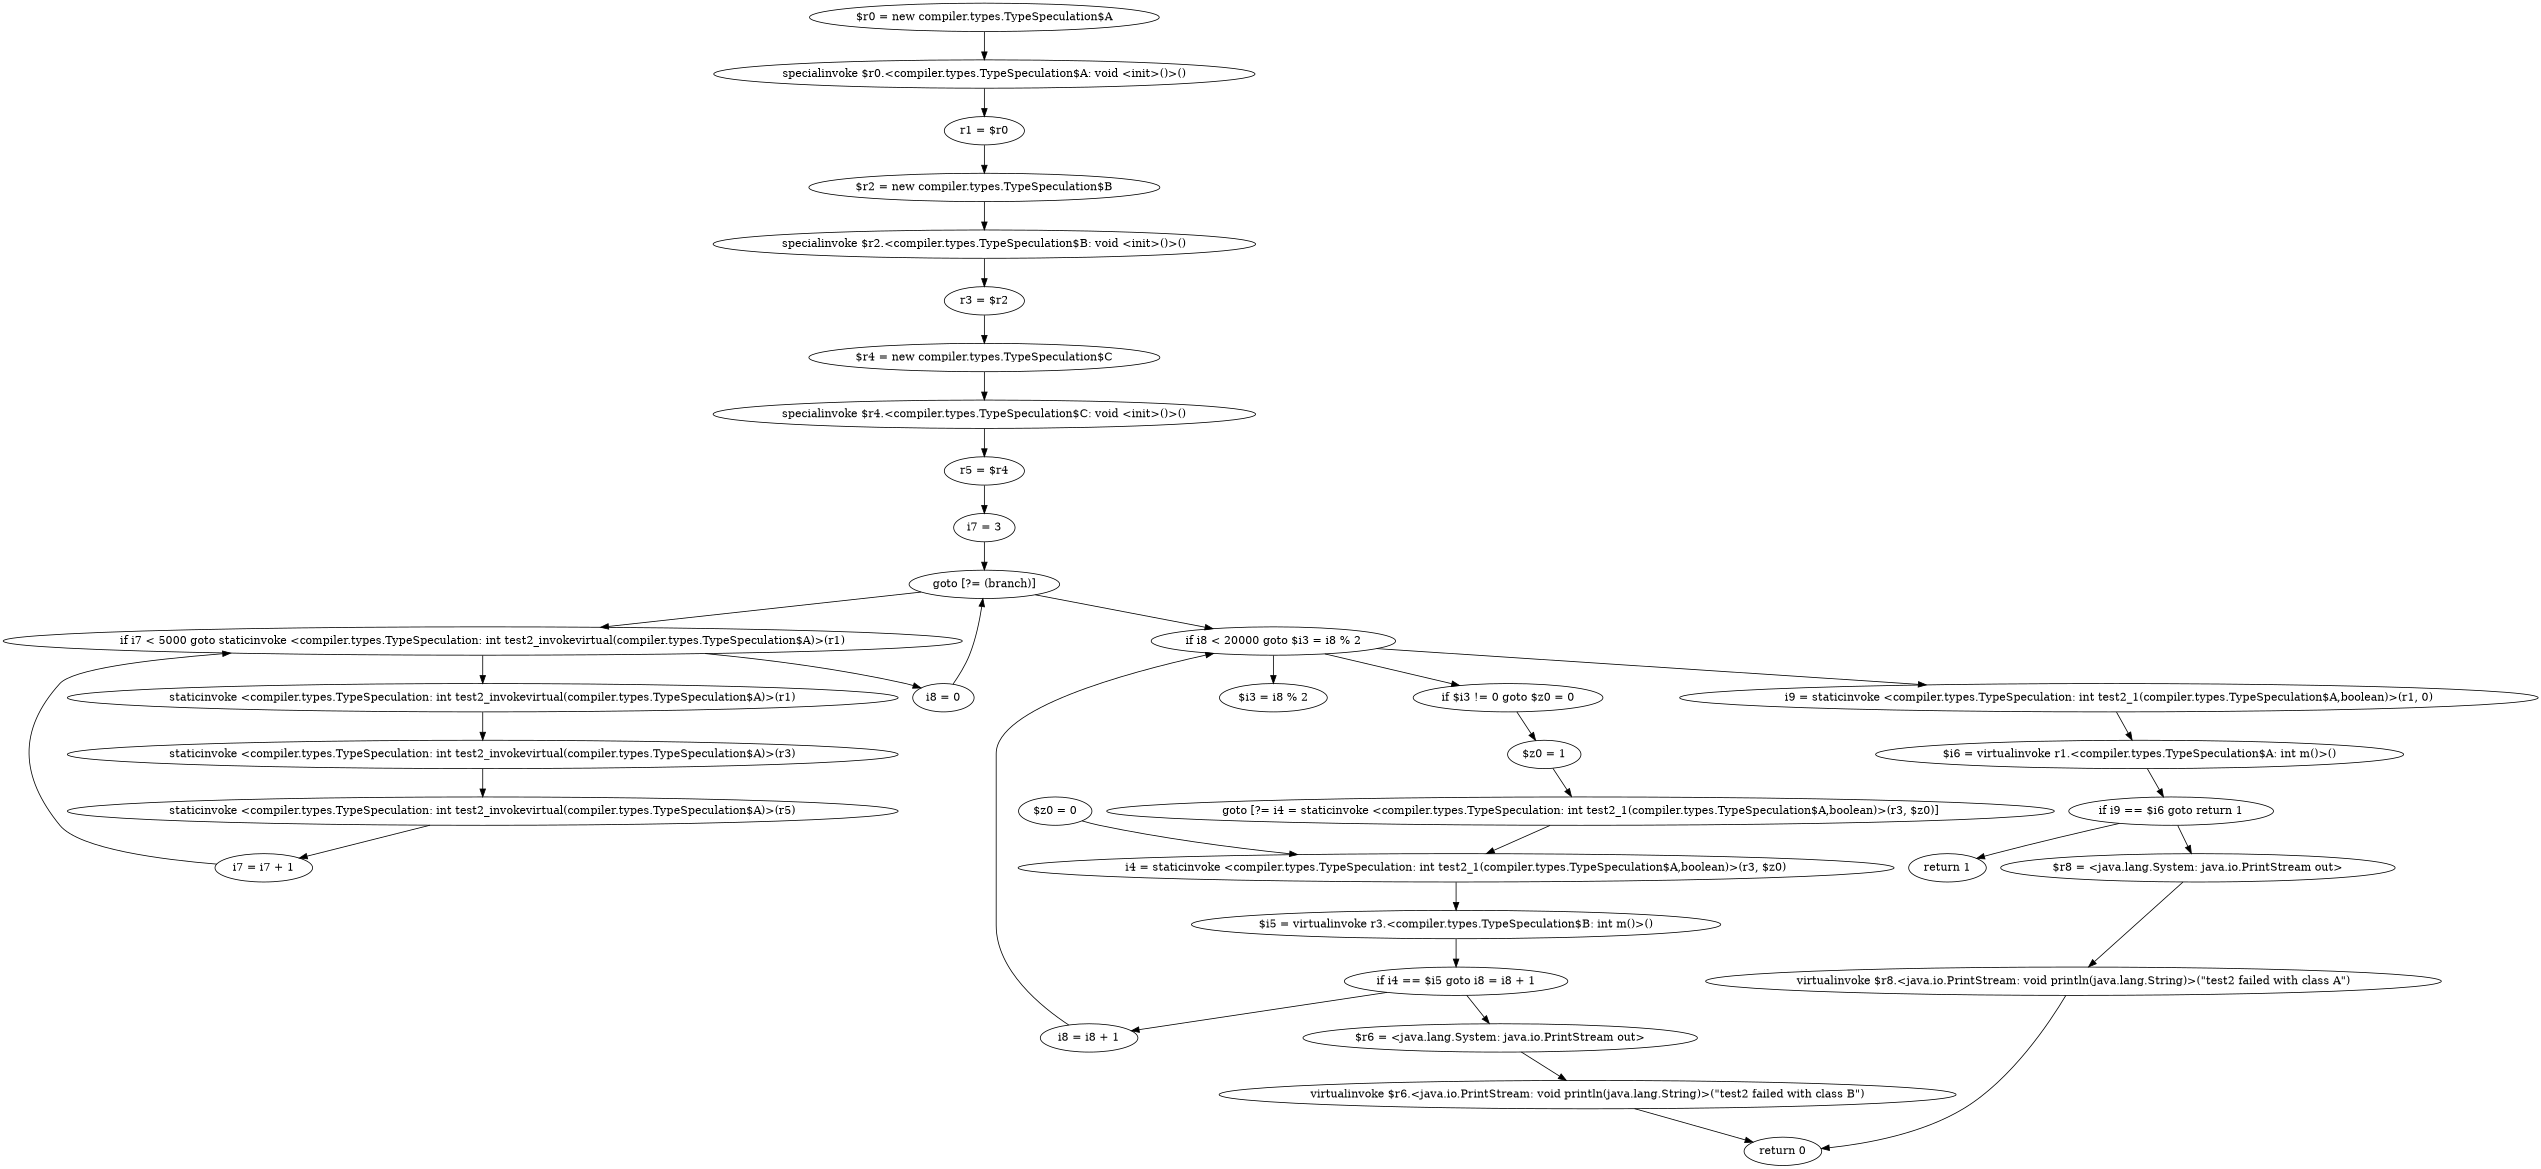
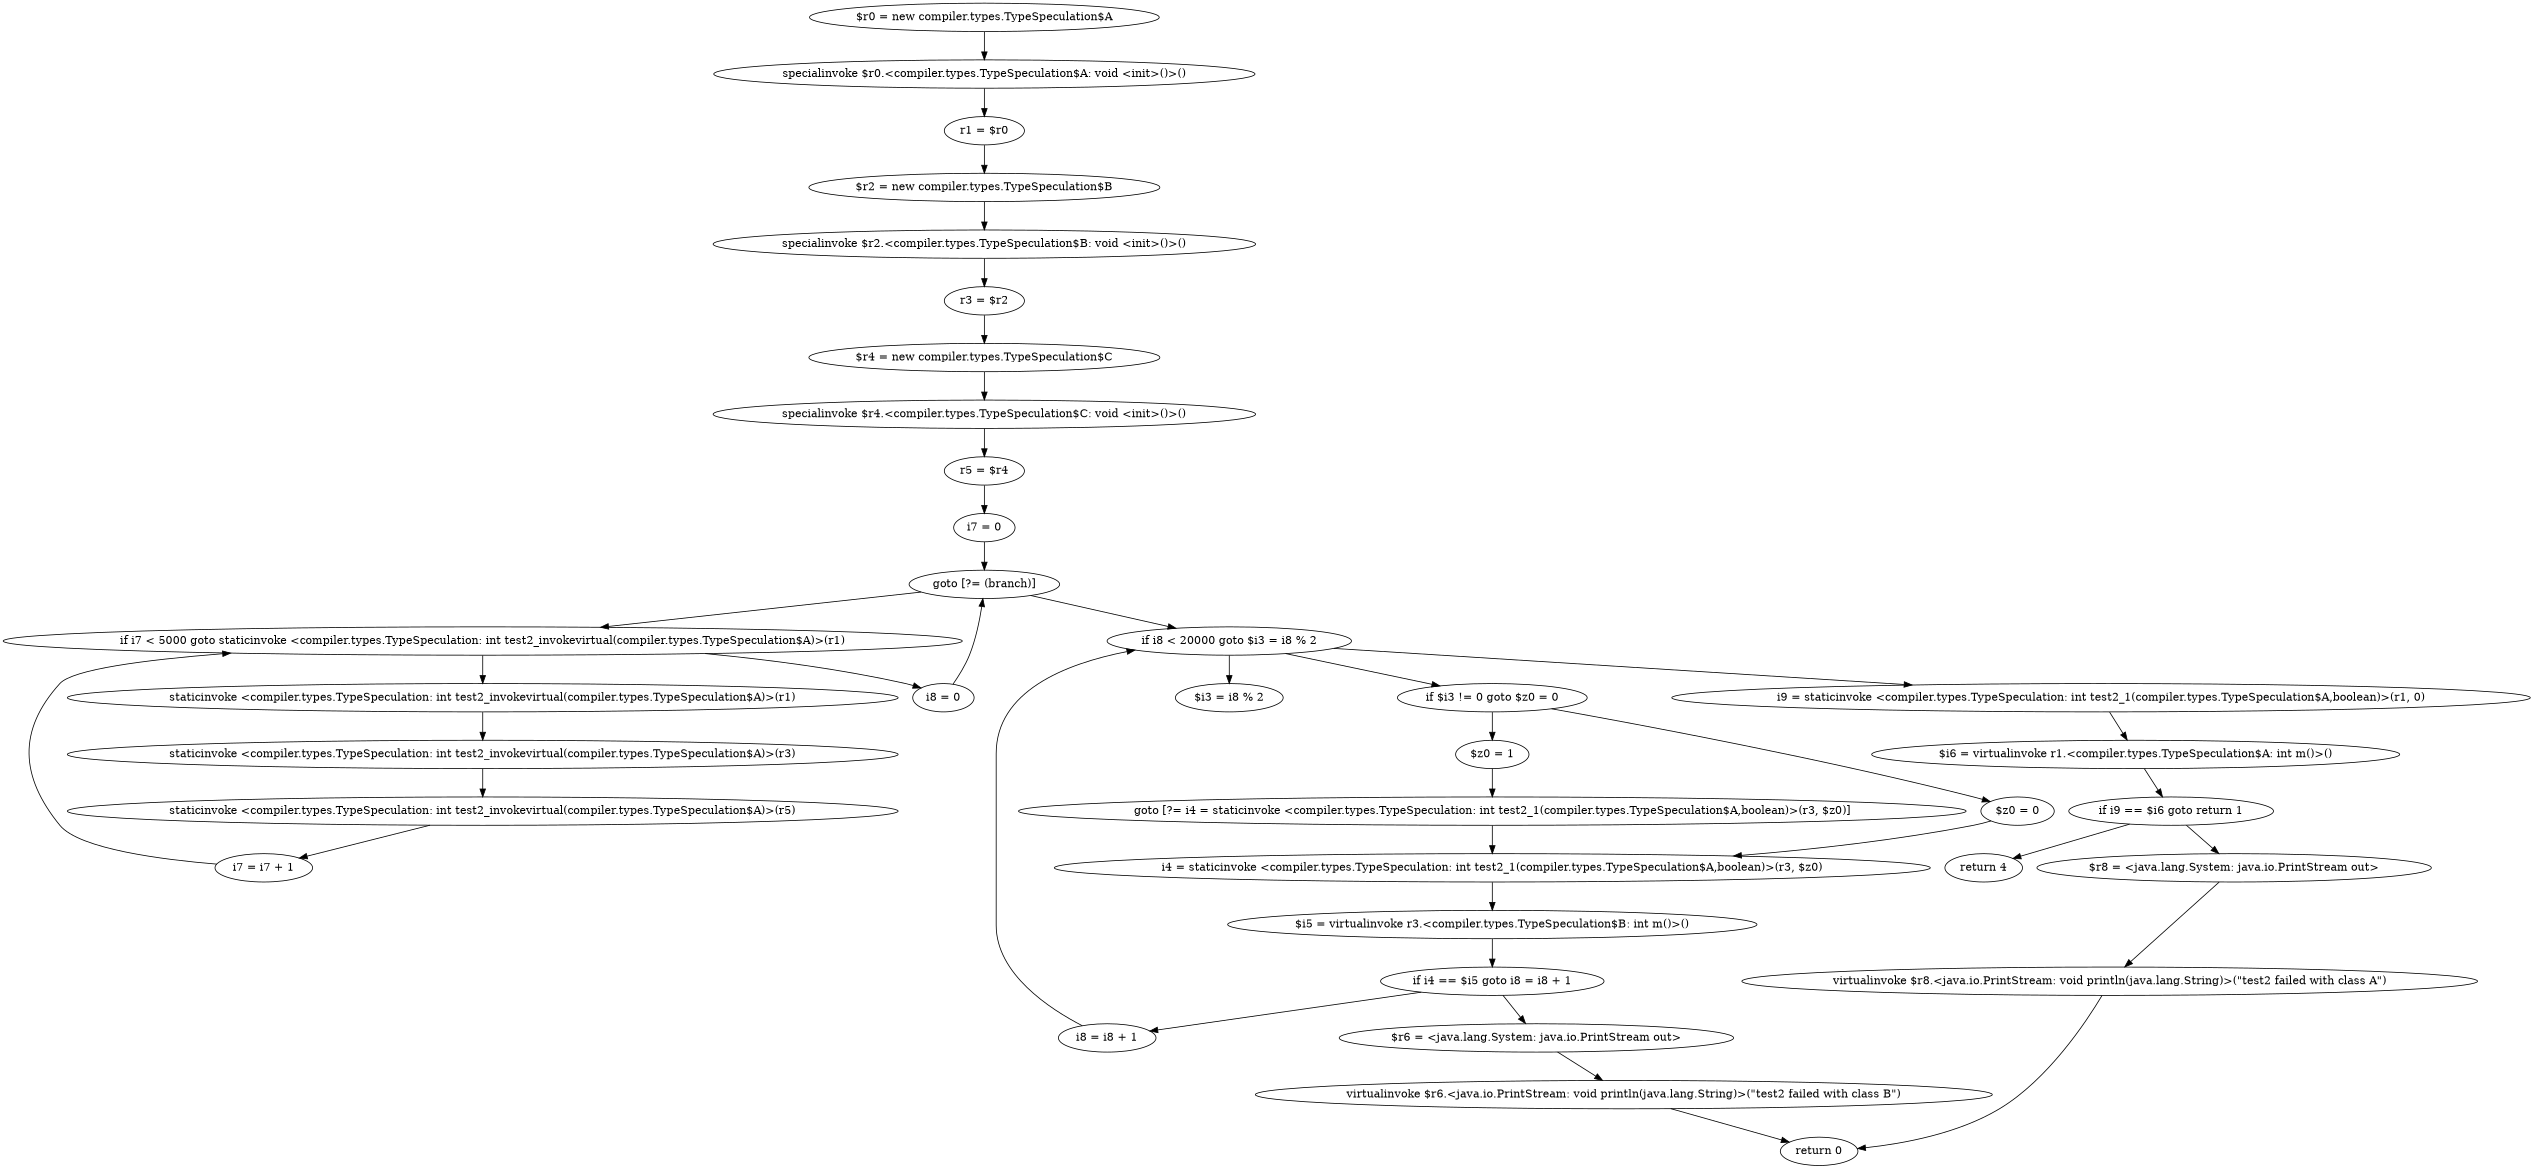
node "i7 = 3": label "i7 = 3" -> "i7 = 0"
edge "if $i3 != 0 goto $z0 = 0" -> "$z0 = 0": added
node "return 1": label "return 1" -> "return 4"
